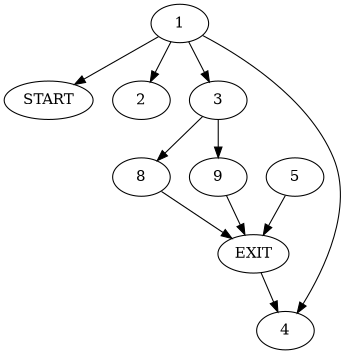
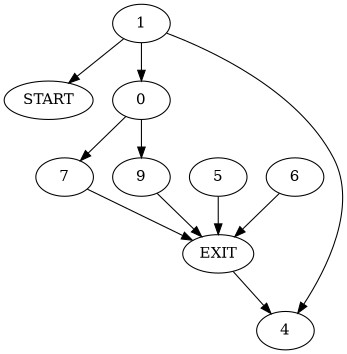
node "2": removed
node "3": label "3" -> "0"
node "8": label "8" -> "7"
node "6": added
